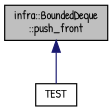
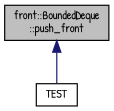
node "infra::BoundedDeque ::push_front": label "infra::BoundedDeque ::push_front" -> "front::BoundedDeque ::push_front"
